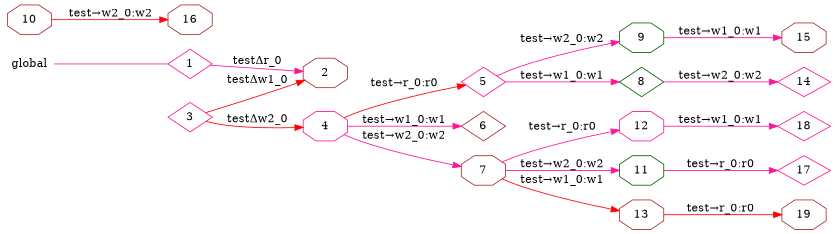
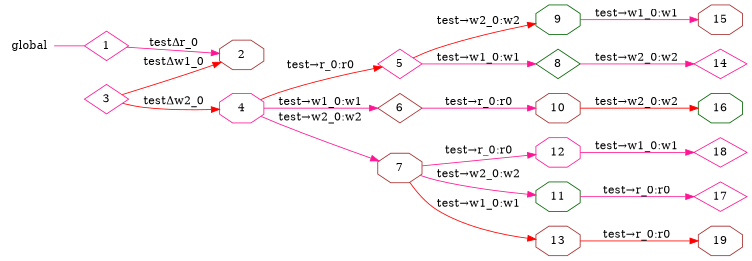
node "16": color brown -> darkgreen
edge "5" -> "9": color deeppink -> red
edge "6" -> "10": added, label "test→r_0:r0"
